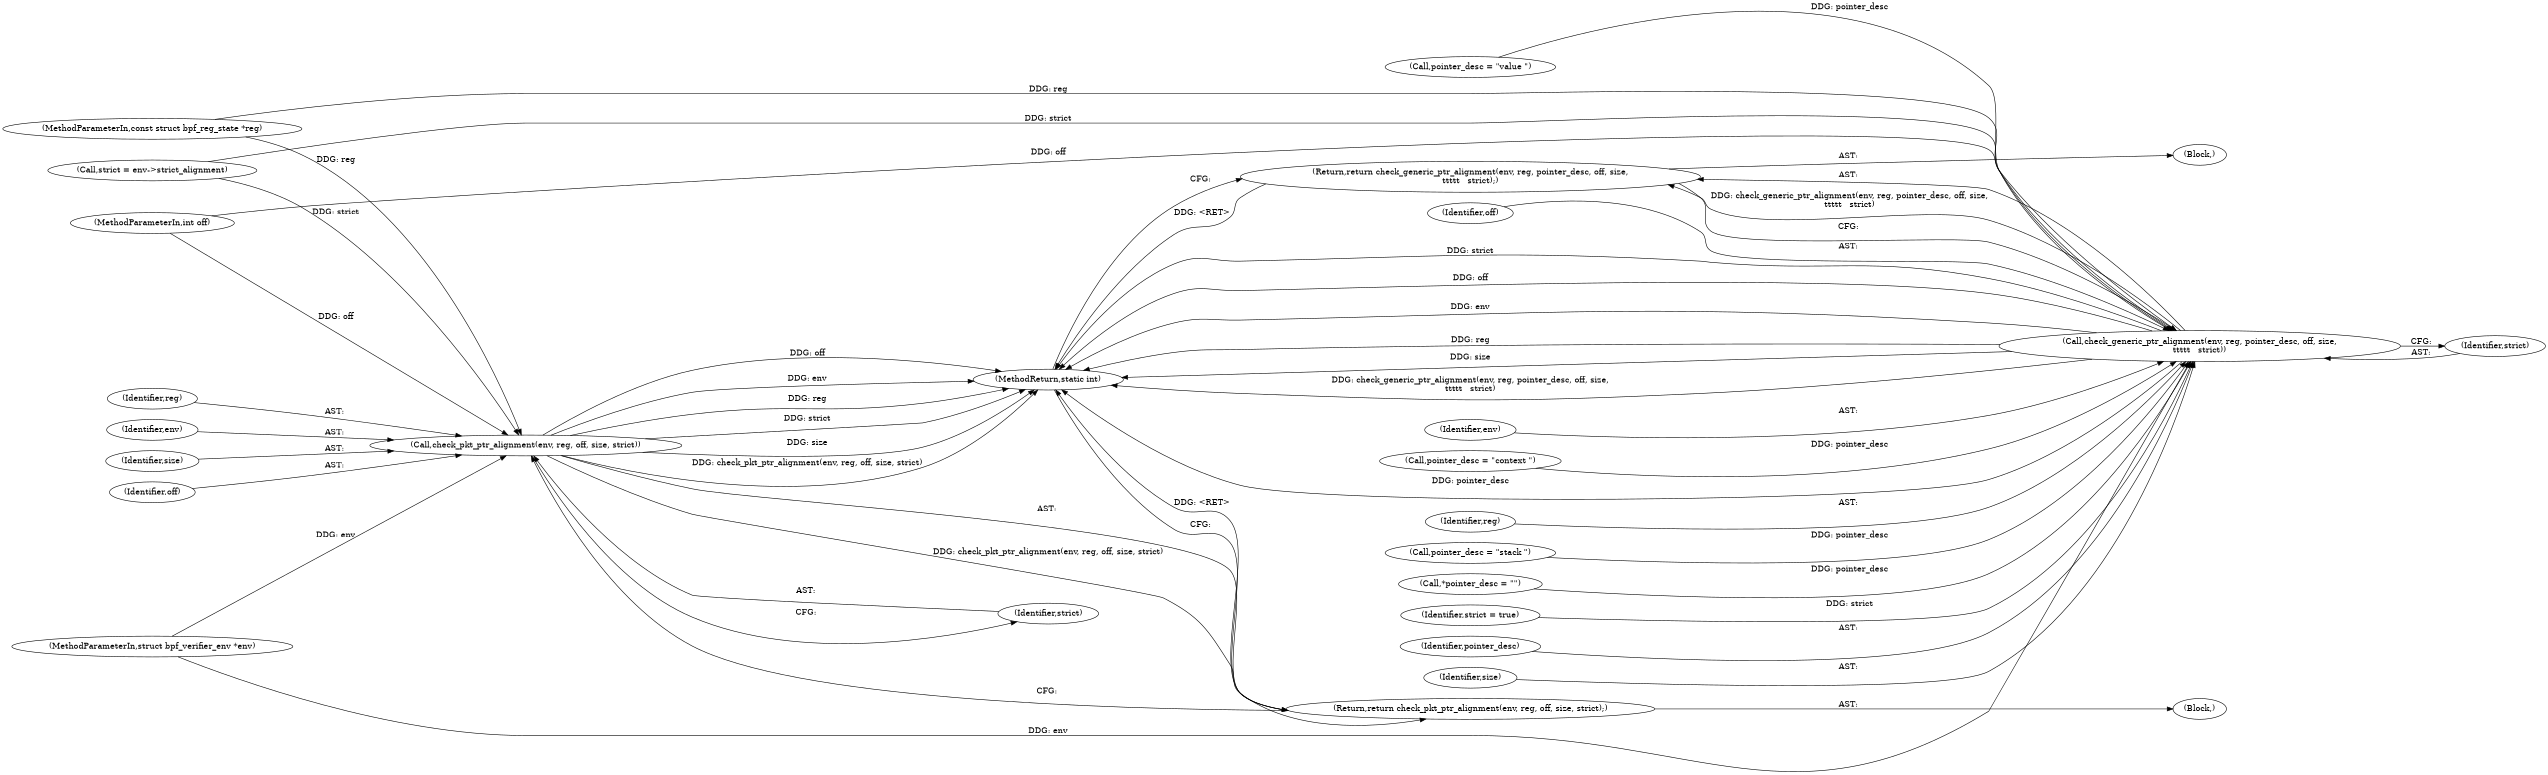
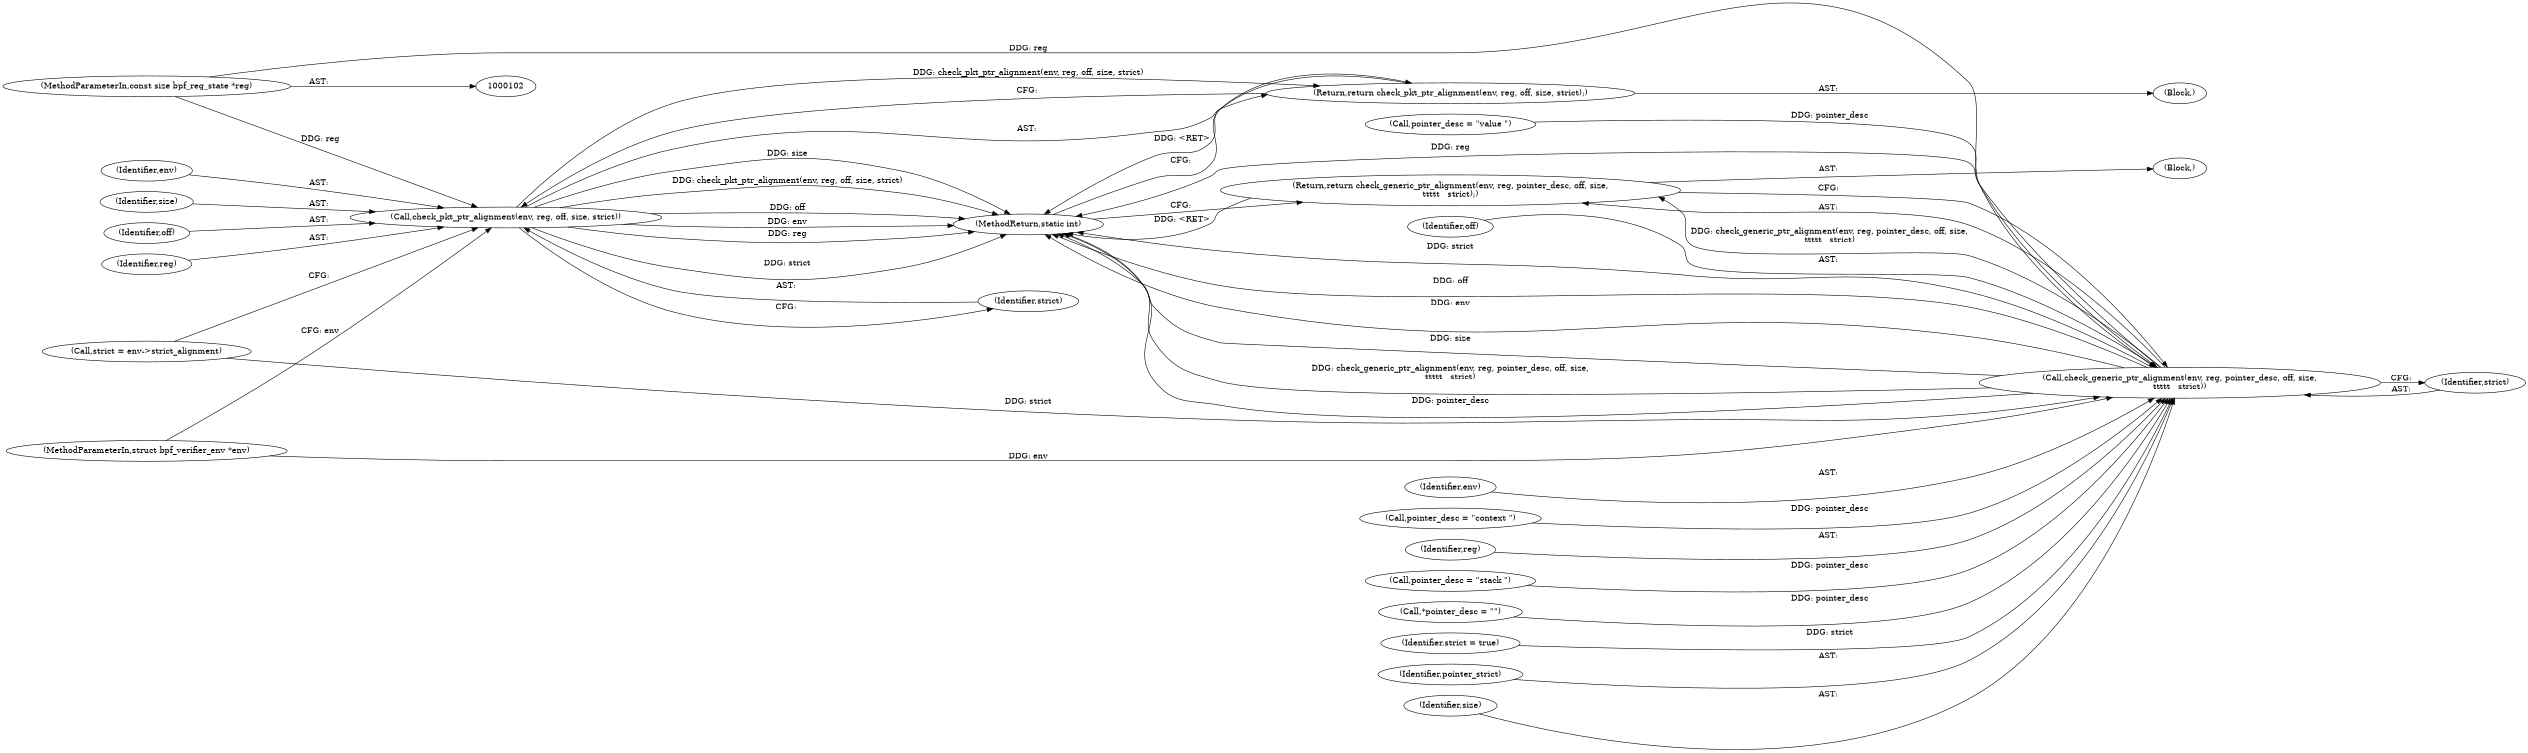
node "1000102": added
node "(MethodParameterIn,const struct bpf_reg_state *reg)": label "(MethodParameterIn,const struct bpf_reg_state *reg)" -> "(MethodParameterIn,const size bpf_reg_state *reg)"
edge "(Call,strict = env->strict_alignment)" -> "(Call,check_pkt_ptr_alignment(env, reg, off, size, strict))": label "DDG: strict" -> "CFG: "
node "(MethodParameterIn,int off)": removed
edge "(MethodParameterIn,struct bpf_verifier_env *env)" -> "(Call,check_pkt_ptr_alignment(env, reg, off, size, strict))": label "DDG: env" -> "CFG: env"
node "(Identifier,pointer_desc)": label "(Identifier,pointer_desc)" -> "(Identifier,pointer_strict)"
